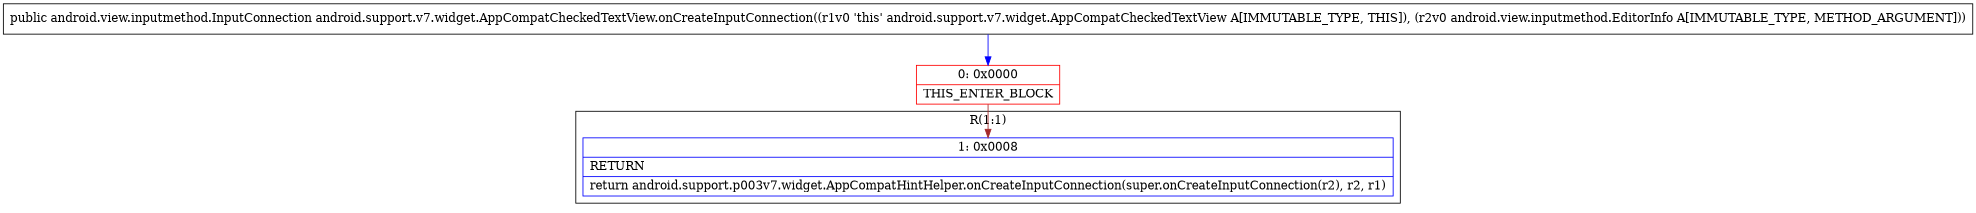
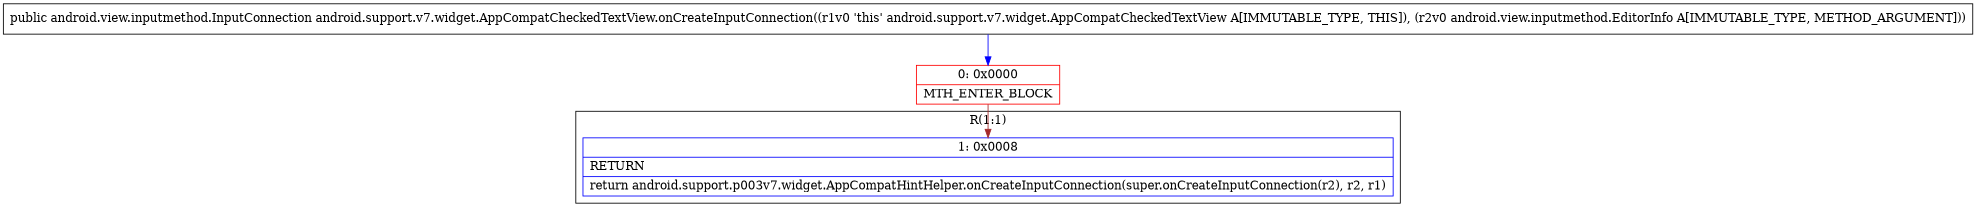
node "0: 0x0000": text "THIS_ENTER_BLOCK" -> "MTH_ENTER_BLOCK"
